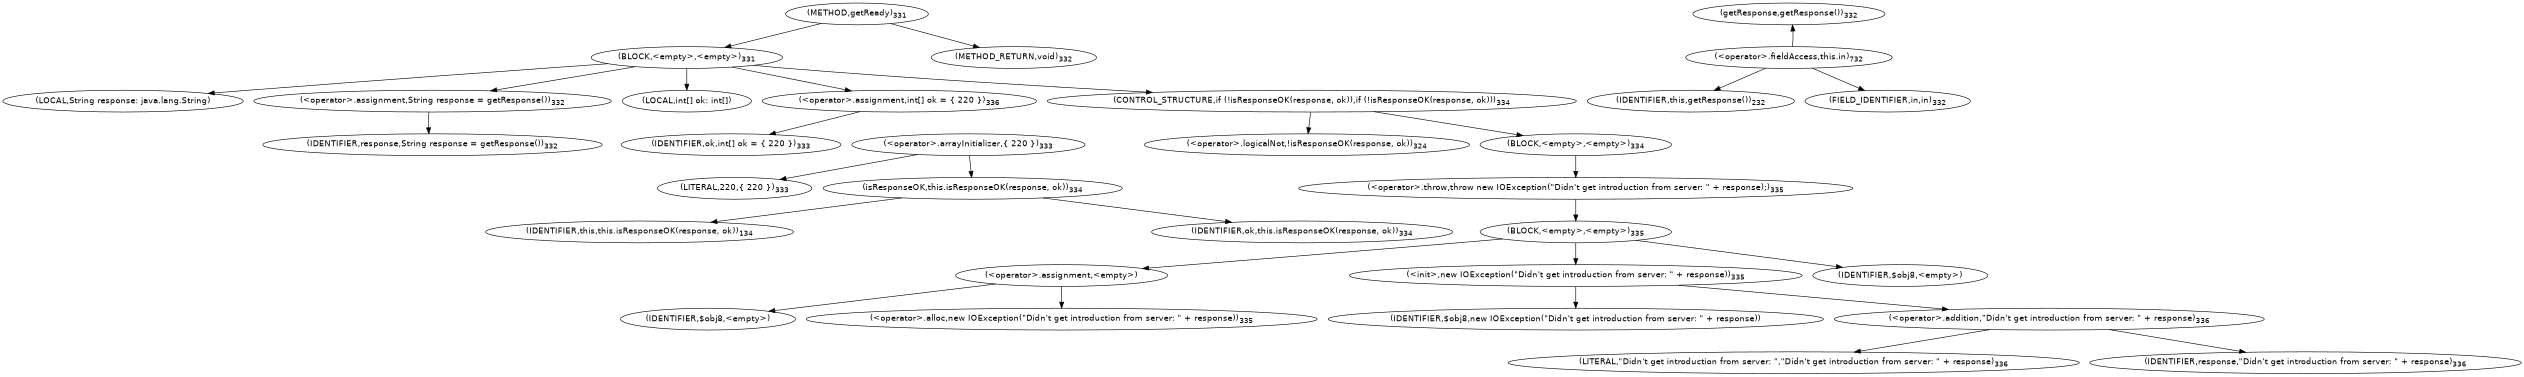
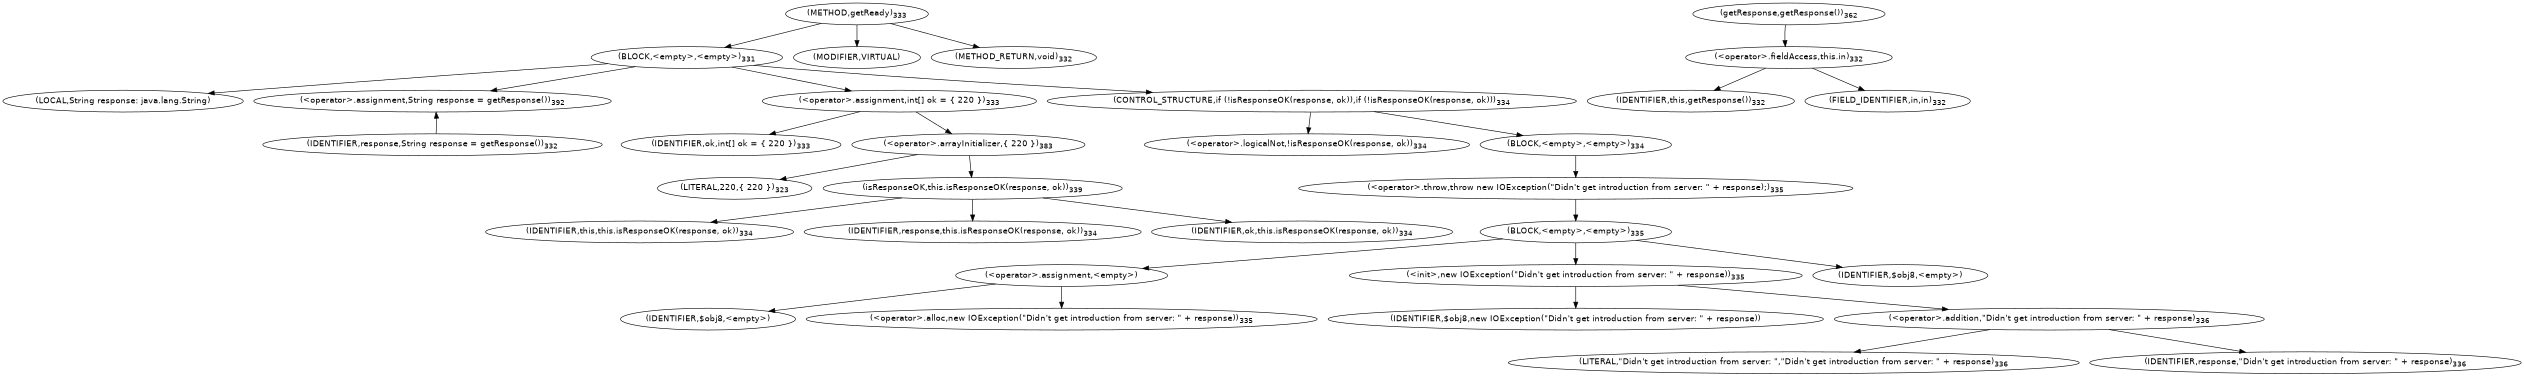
node "(METHOD,getReady)": text "331" -> "333"
node "(getResponse,getResponse())": text "332" -> "362"
edge "(<operator>.fieldAccess,this.in)" -> "(getResponse,getResponse())": reversed
node "(<operator>.fieldAccess,this.in)": text "732" -> "332"
node "(MODIFIER,VIRTUAL)": added
node "(<operator>.assignment,String response = getResponse())": text "332" -> "392"
node "(<operator>.assignment,int[] ok = { 220 })": text "336" -> "333"
node "(IDENTIFIER,this,getResponse())": text "232" -> "332"
node "(LOCAL,int[] ok: int[])": removed
edge "(<operator>.assignment,String response = getResponse())" -> "(IDENTIFIER,response,String response = getResponse())": reversed
edge "(<operator>.assignment,int[] ok = { 220 })" -> "(<operator>.arrayInitializer,{ 220 })": added
node "(<operator>.arrayInitializer,{ 220 })": text "333" -> "383"
node "(<operator>.logicalNot,!isResponseOK(response, ok))": text "324" -> "334"
node "(LITERAL,220,{ 220 })": text "333" -> "323"
node "(isResponseOK,this.isResponseOK(response, ok))": text "334" -> "339"
node "(IDENTIFIER,this,this.isResponseOK(response, ok))": text "134" -> "334"
node "(IDENTIFIER,response,this.isResponseOK(response, ok))": added
